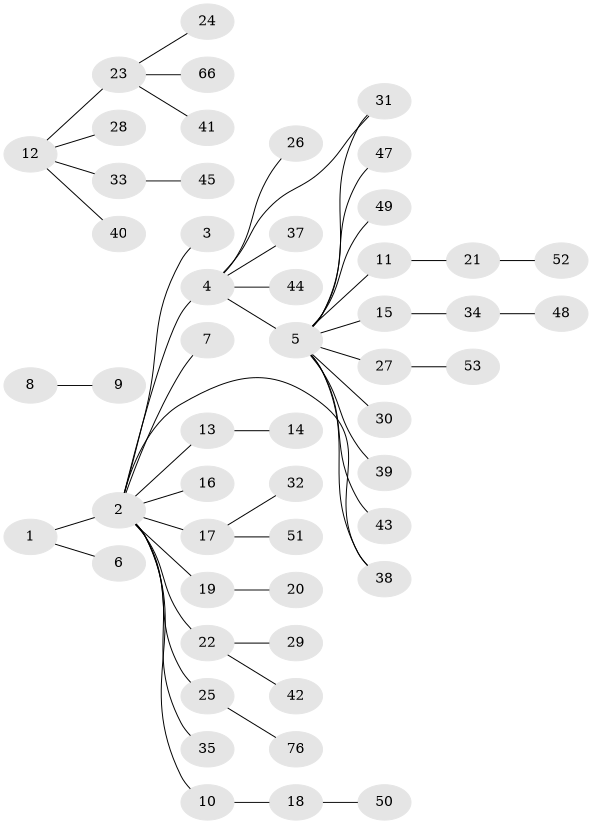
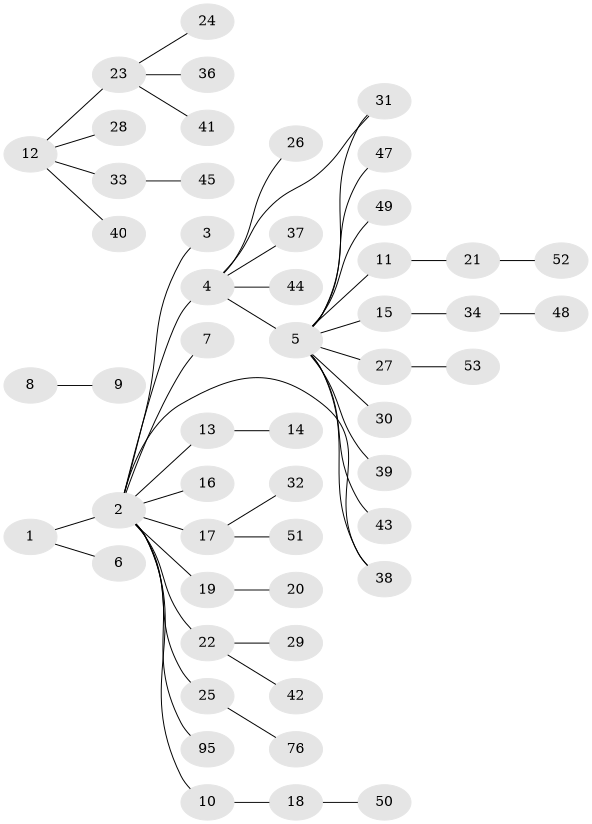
node "66": label "66" -> "36"
node "35": label "35" -> "95"
